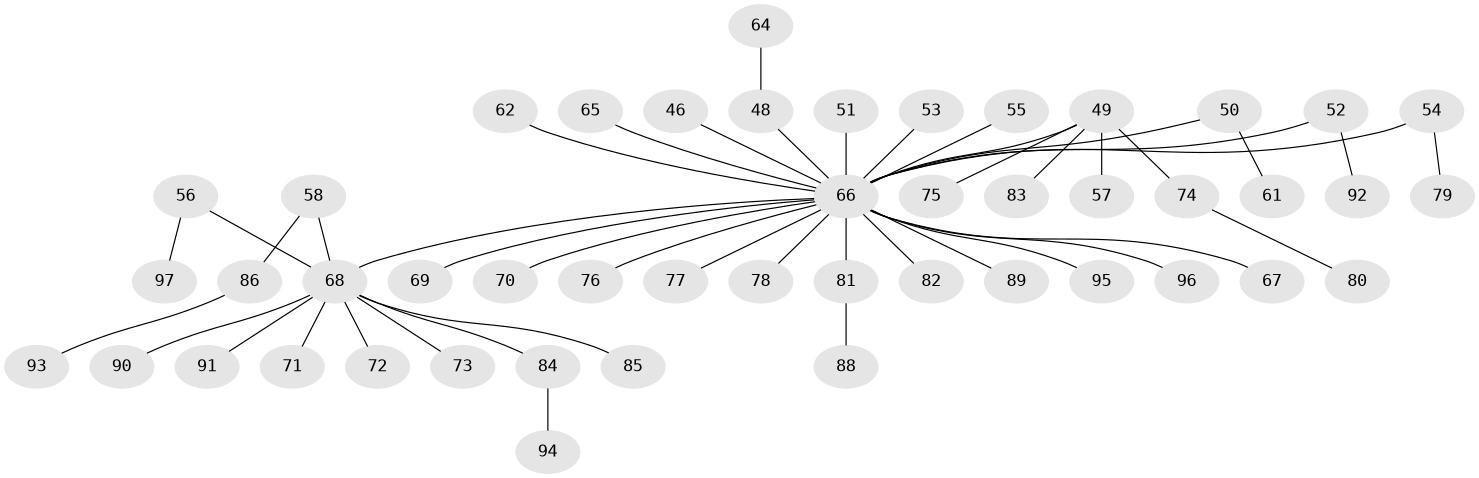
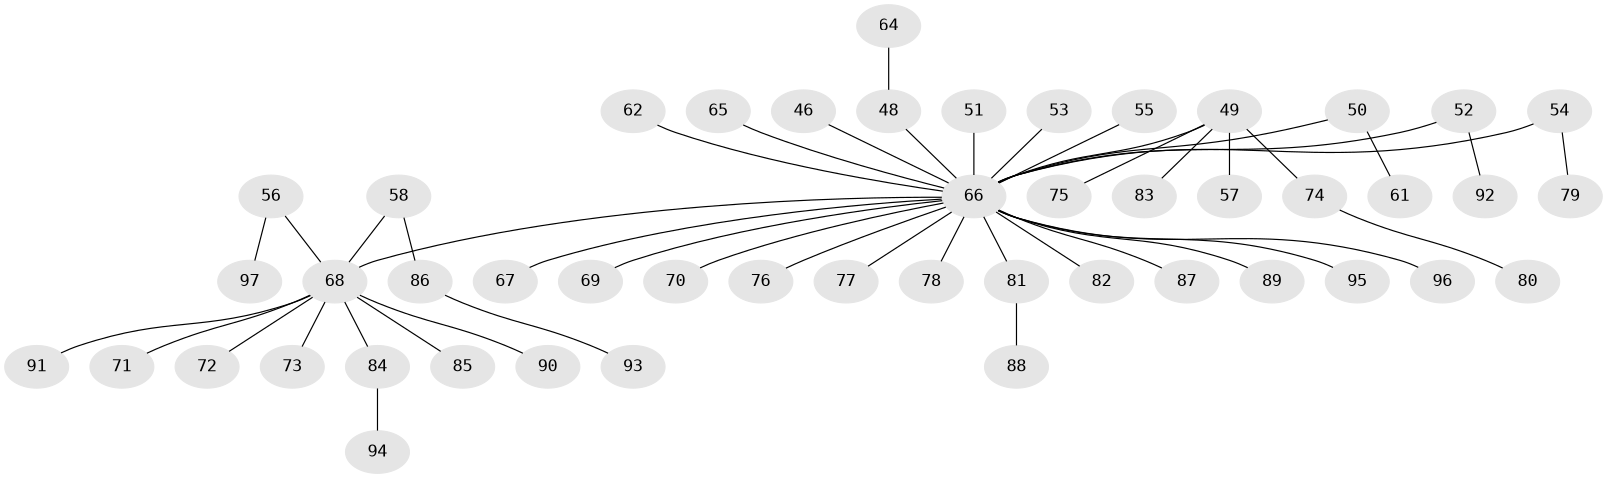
node "87": added
